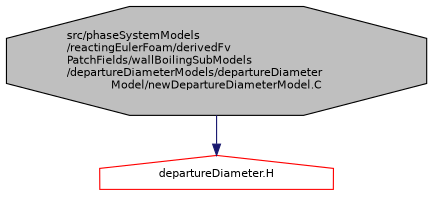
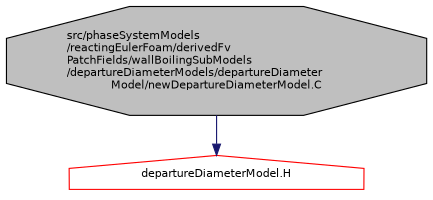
node "departureDiameter.H": label "departureDiameter.H" -> "departureDiameterModel.H"
